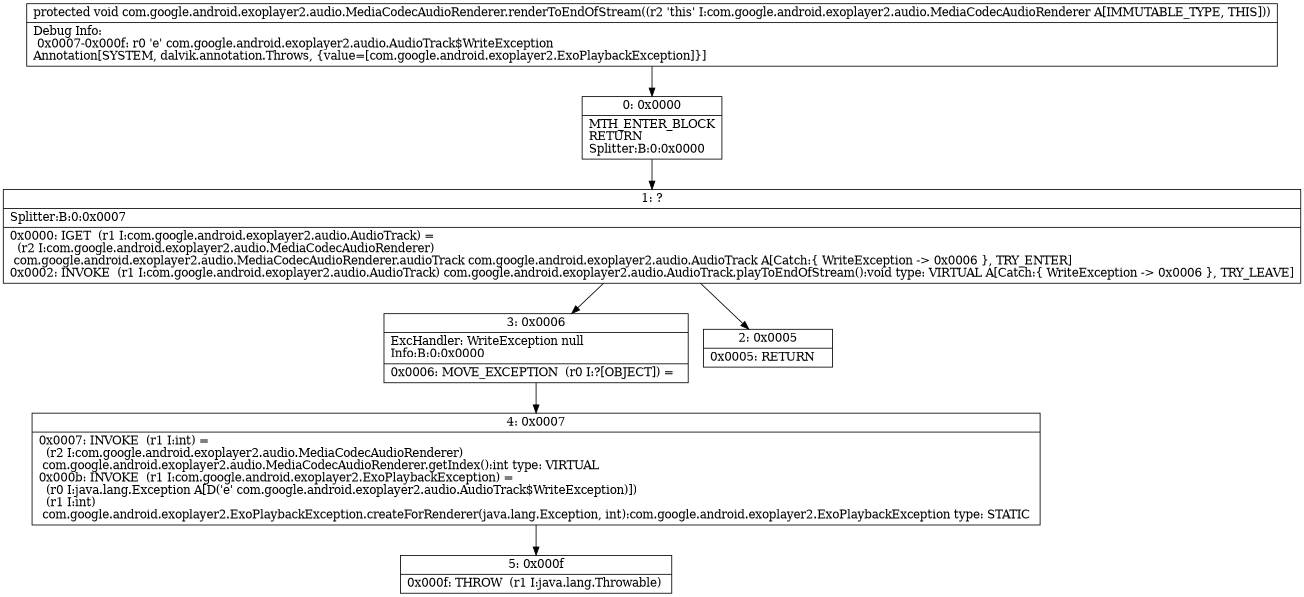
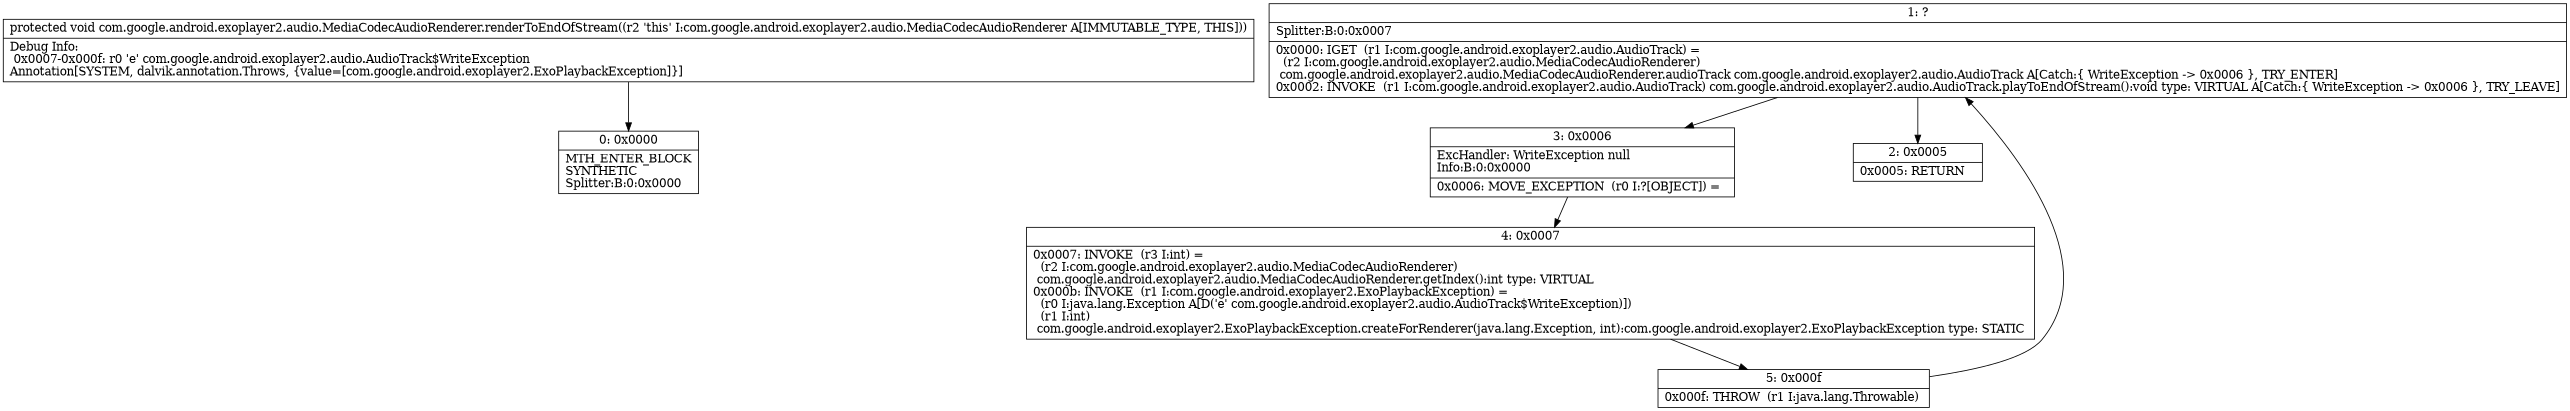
node "0: 0x0000": text "RETURN" -> "SYNTHETIC"
edge "0: 0x0000" -> "1: ?": now "5: 0x000f" -> "1: ?"
node "4: 0x0007": text "0x0007: INVOKE  (r1 I:int) =" -> "0x0007: INVOKE  (r3 I:int) ="
